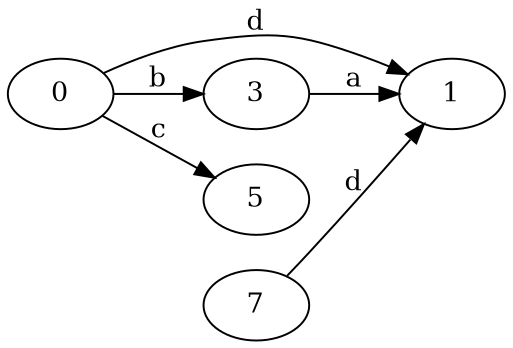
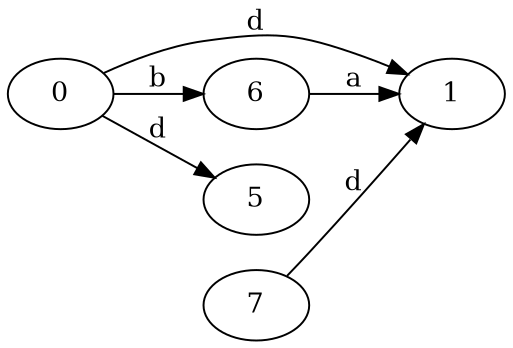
node "3": label "3" -> "6"
edge "0" -> "5": label "c" -> "d"
